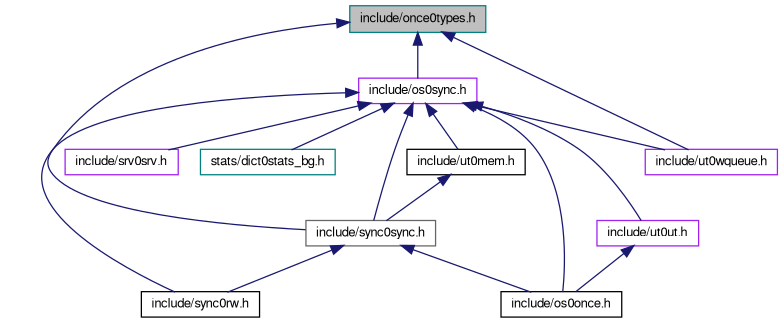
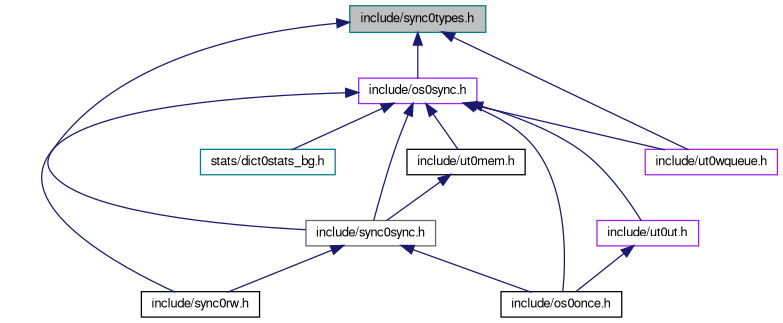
node "include/once0types.h": label "include/once0types.h" -> "include/sync0types.h"
node "include/srv0srv.h": removed
